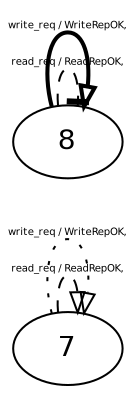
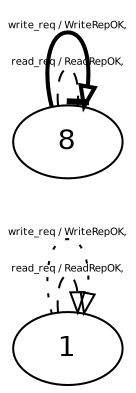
node "7": label "7" -> "1"
